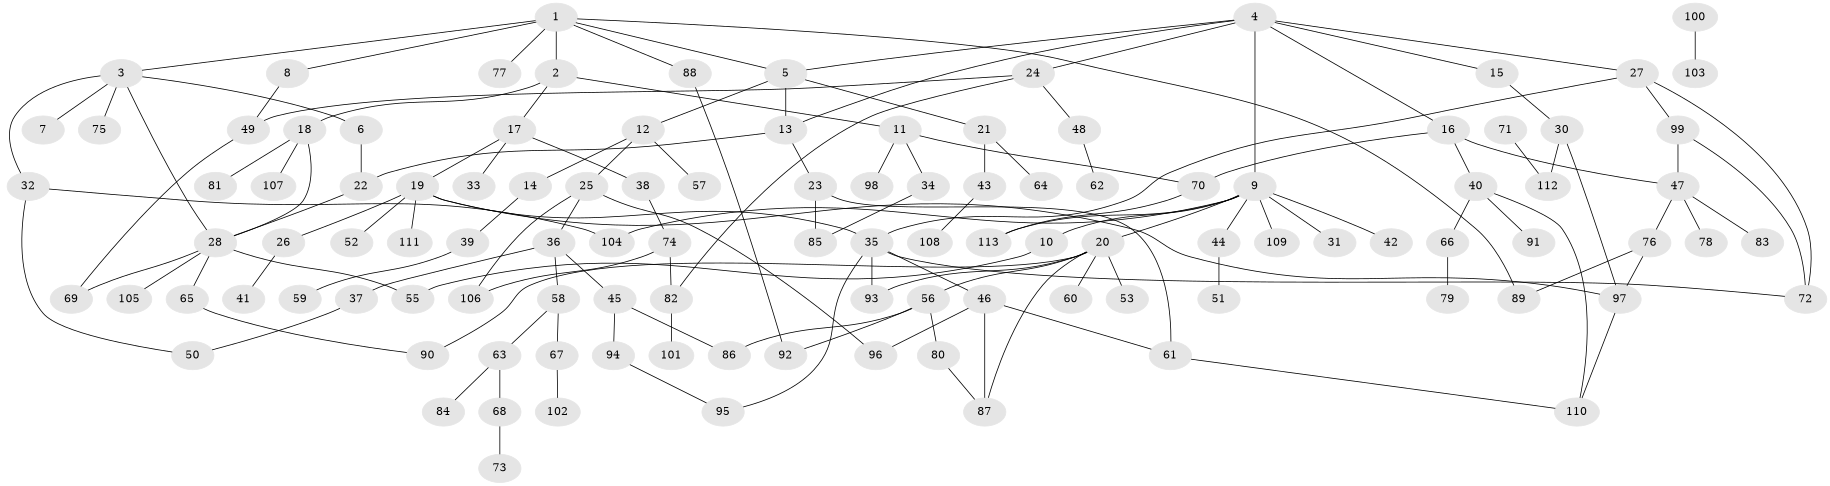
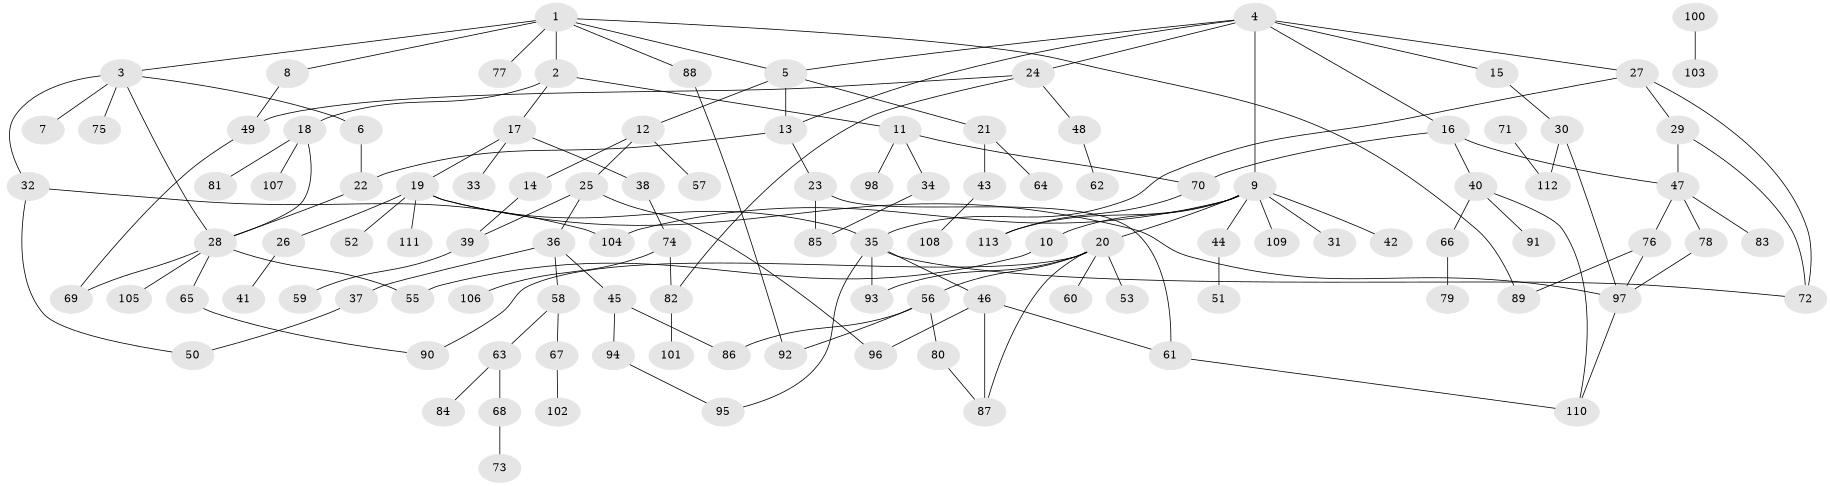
node "99": label "99" -> "29"
edge "25" -- "106": now "25" -- "39"
edge "78" -- "97": added
